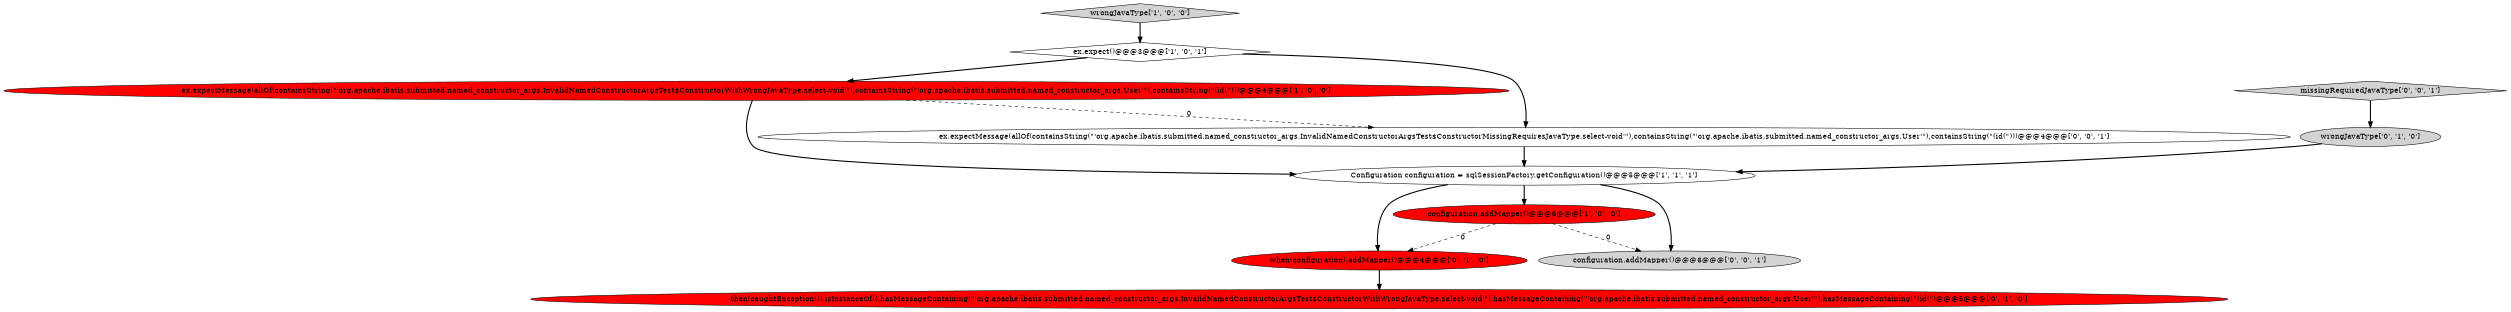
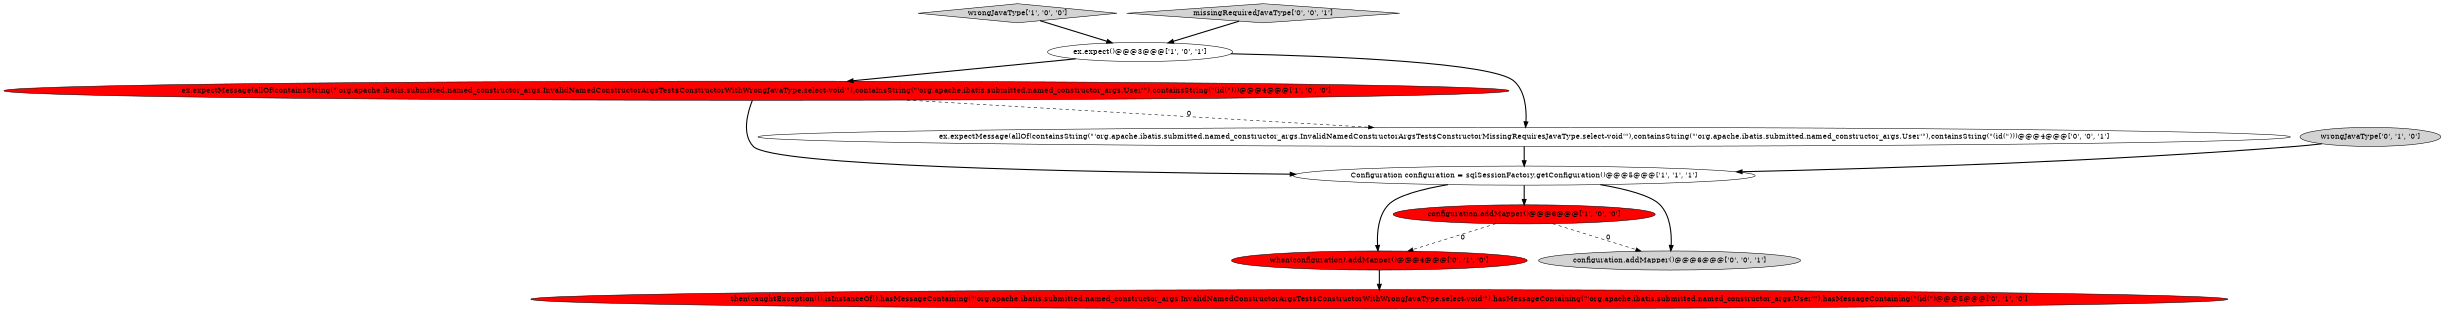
node "ex.expect()@@@3@@@['1', '0', '1']": shape diamond -> ellipse
edge "missingRequiredJavaType['0', '0', '1']" -> "wrongJavaType['0', '1', '0']": now "missingRequiredJavaType['0', '0', '1']" -> "ex.expect()@@@3@@@['1', '0', '1']"
